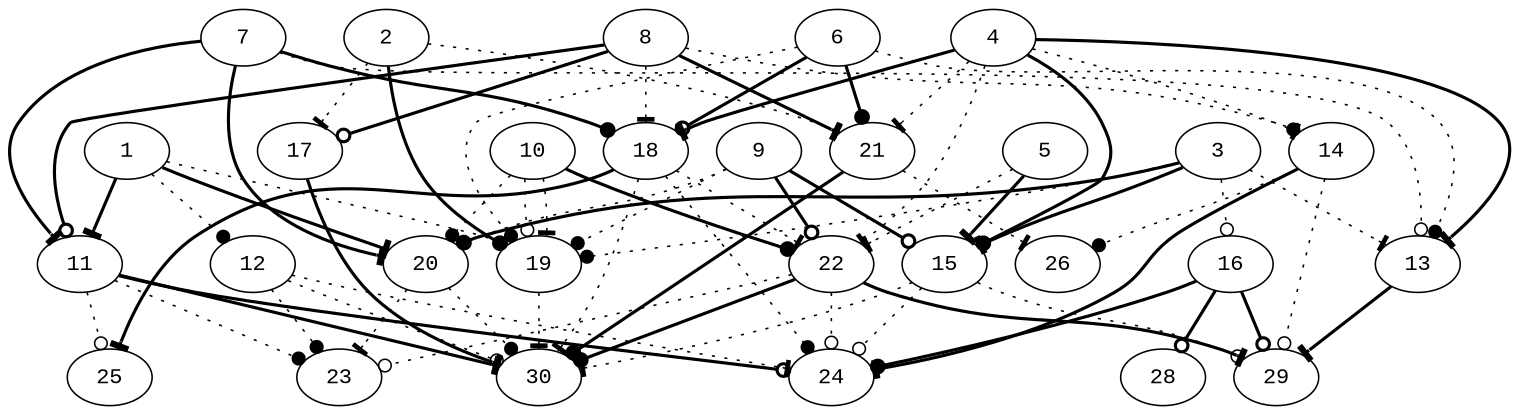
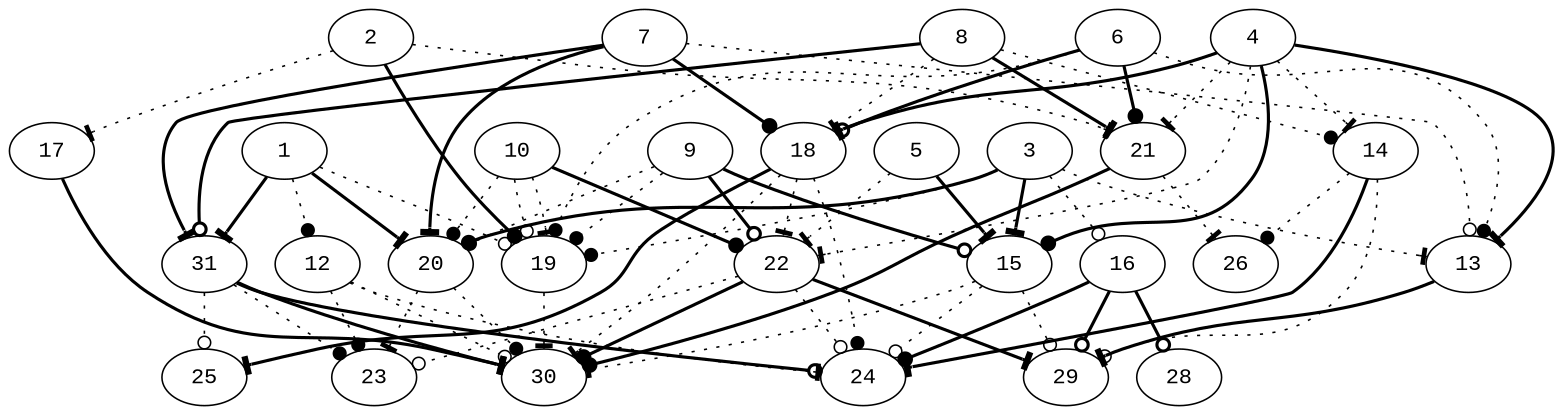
edge "8" -> "17": removed
node "11": label "11" -> "31"
